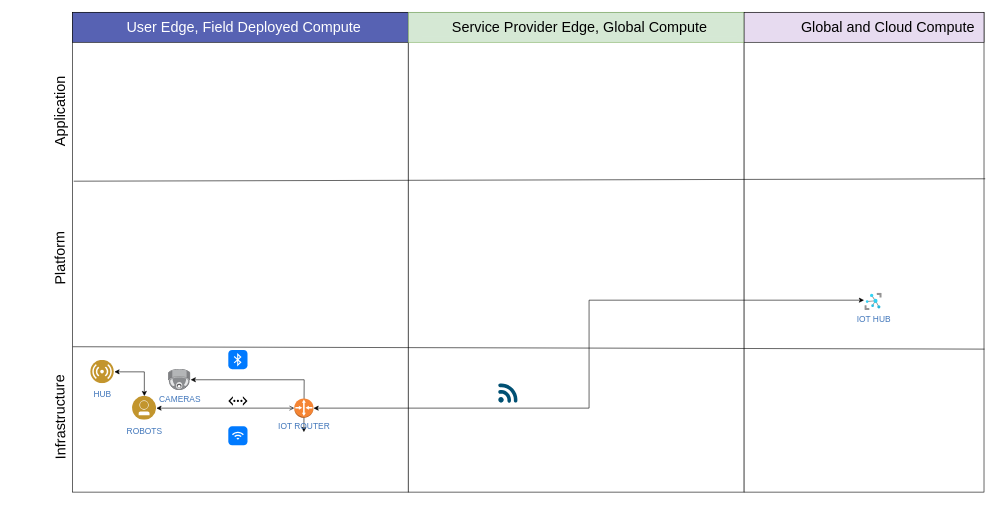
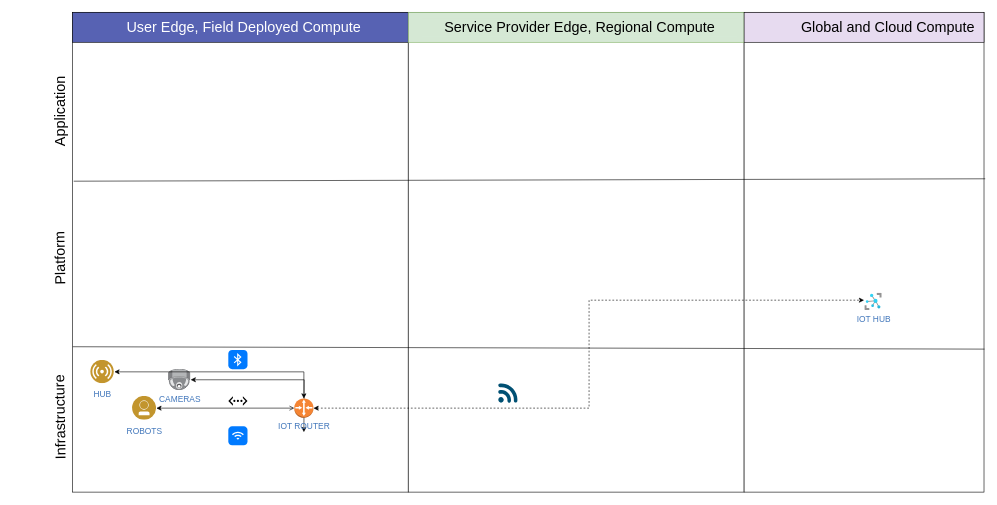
node "Service Provider Edge, Global Compute": label "Service Provider Edge, Global Compute" -> "Service Provider Edge, Regional Compute"
edge "IOT HUB" -- "IOT ROUTER": style solid -> dashed
edge "HUB" -- "ROBOTS": now "HUB" -- "IOT ROUTER"
